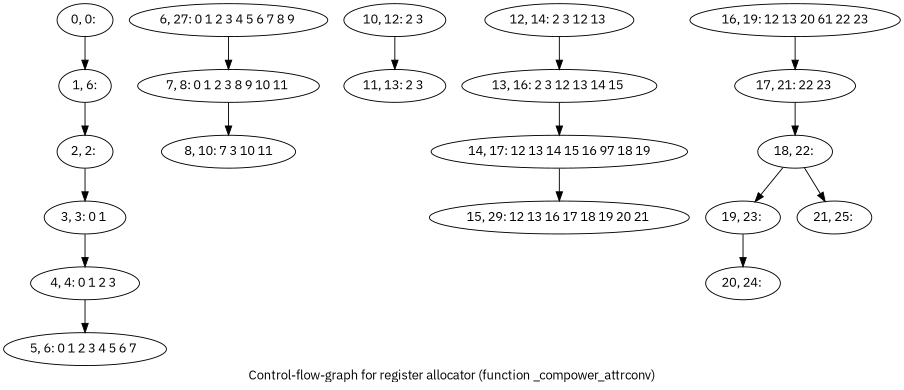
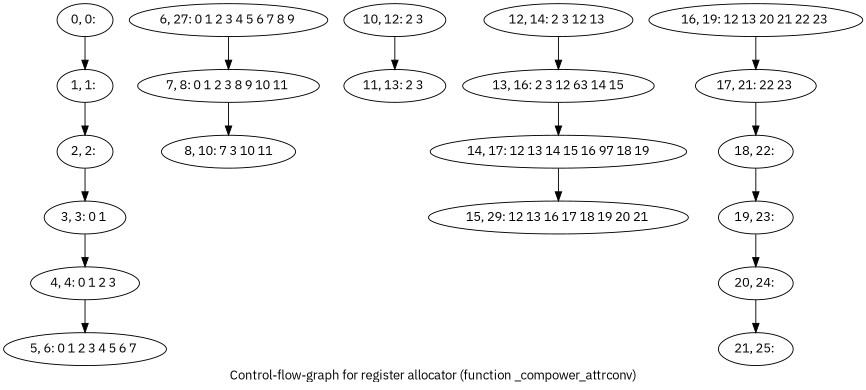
node "16, 19: 12 13 20 61 22 23": label "16, 19: 12 13 20 61 22 23" -> "16, 19: 12 13 20 21 22 23"
node "1, 6:": label "1, 6:" -> "1, 1:"
node "13, 16: 2 3 12 13 14 15": label "13, 16: 2 3 12 13 14 15" -> "13, 16: 2 3 12 63 14 15"
edge "18, 22:" -> "21, 25:": now "20, 24:" -> "21, 25:"
